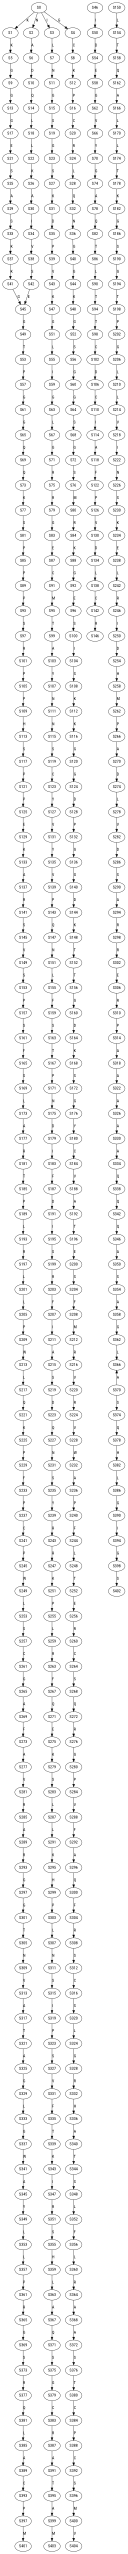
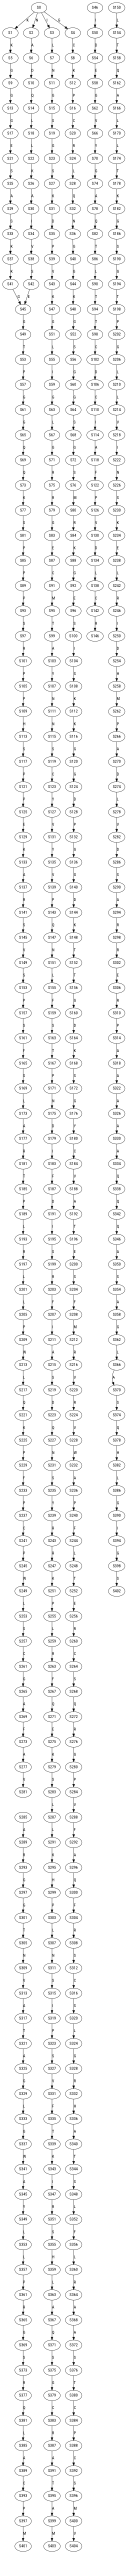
edge "S370" -> "S366": reversed
edge "S281" -> "S285": removed, label "R"
